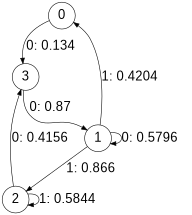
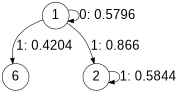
node "0": label "0" -> "6"
node "3": removed
